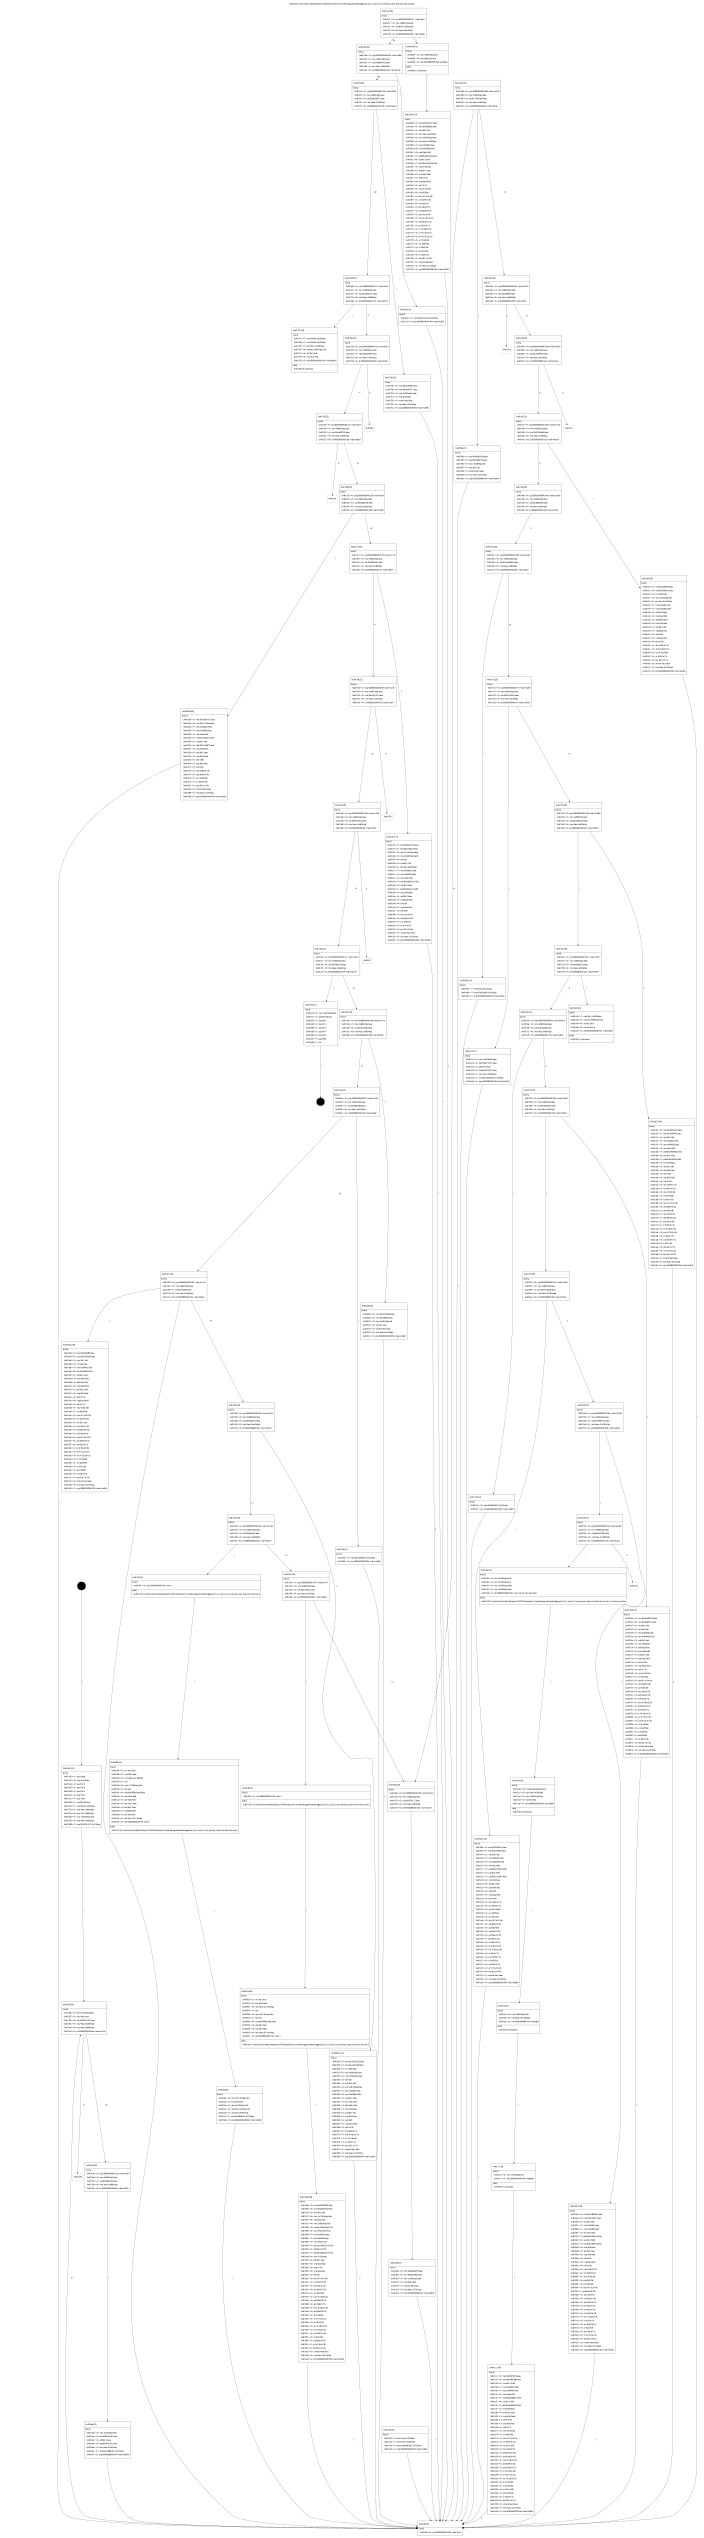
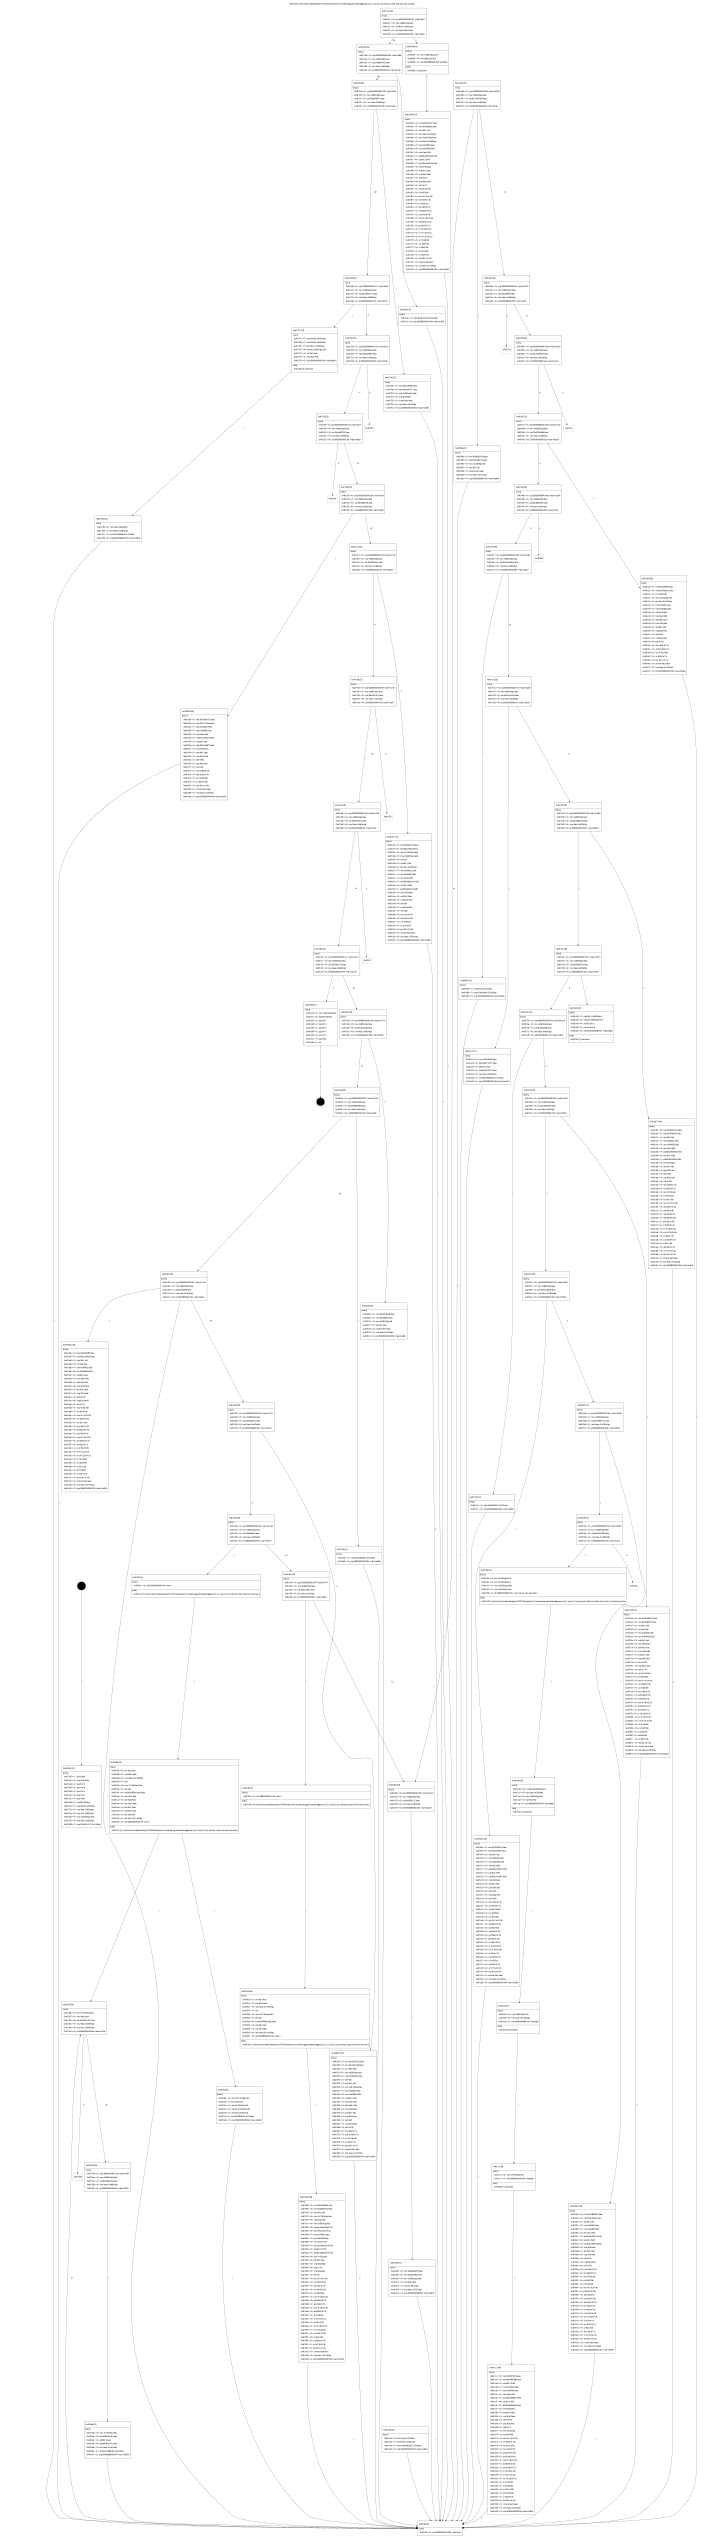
node "0x401786 [23]": added
node "0x401eb6": added
edge "0x401260 [47]" -> "0x40128f [26]": now "0x401b86 [52]" -> "0x40128f [26]"
